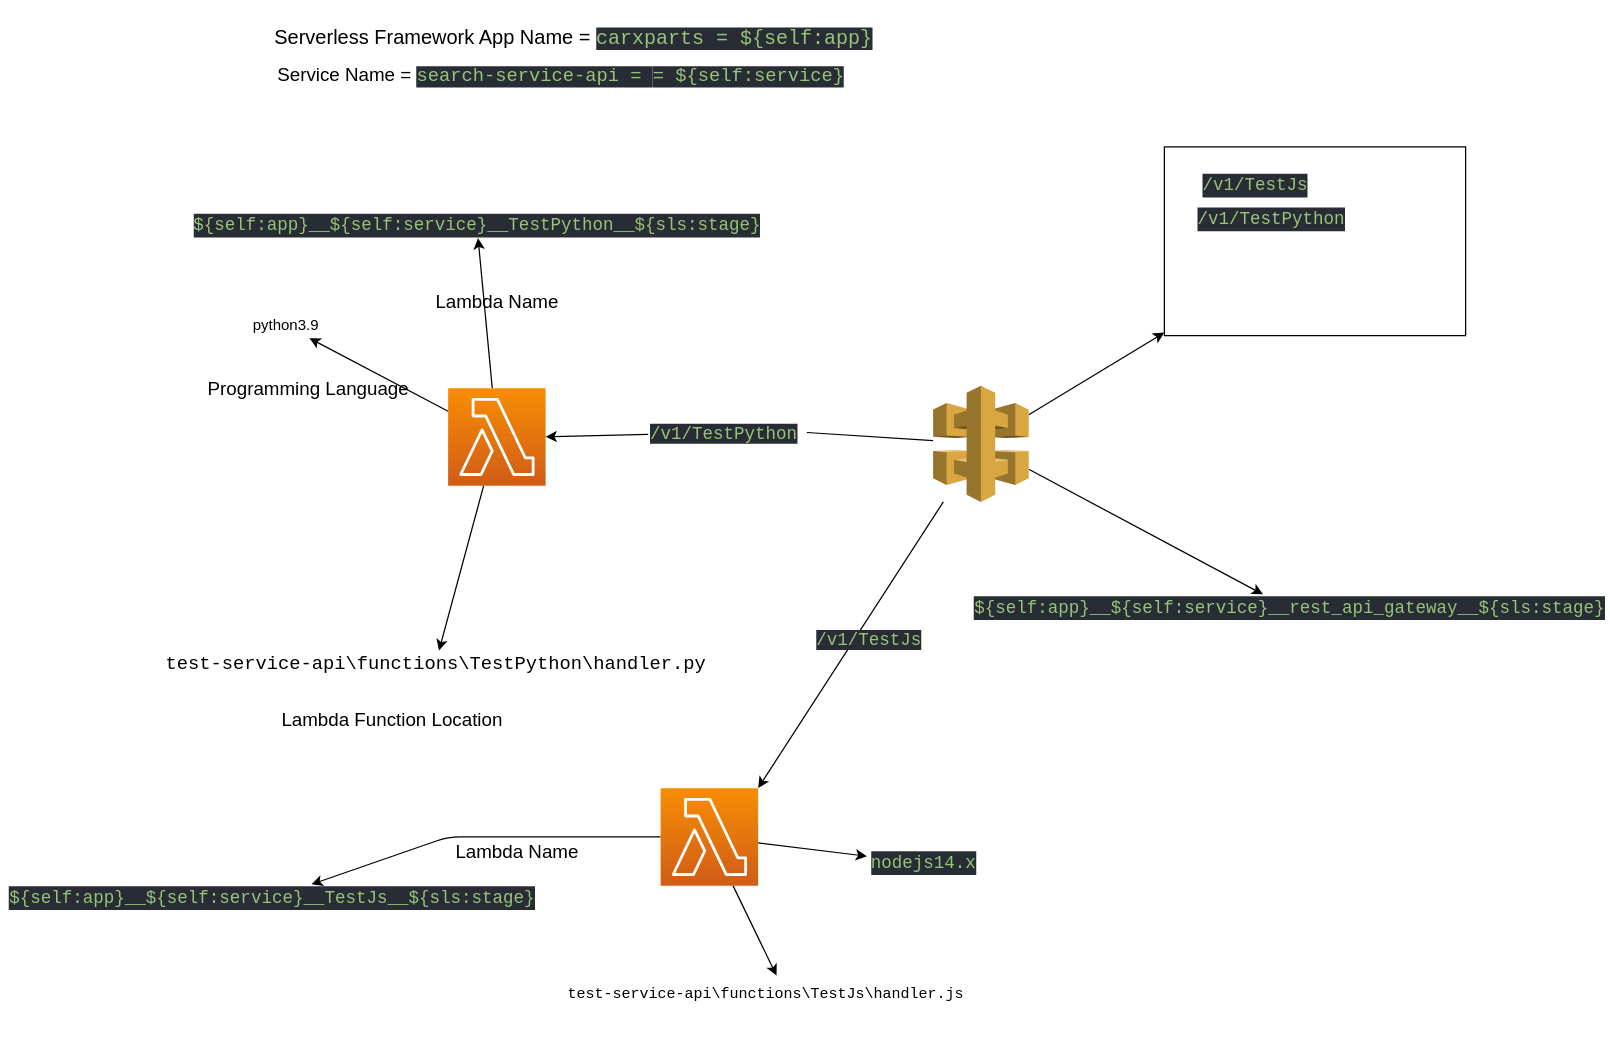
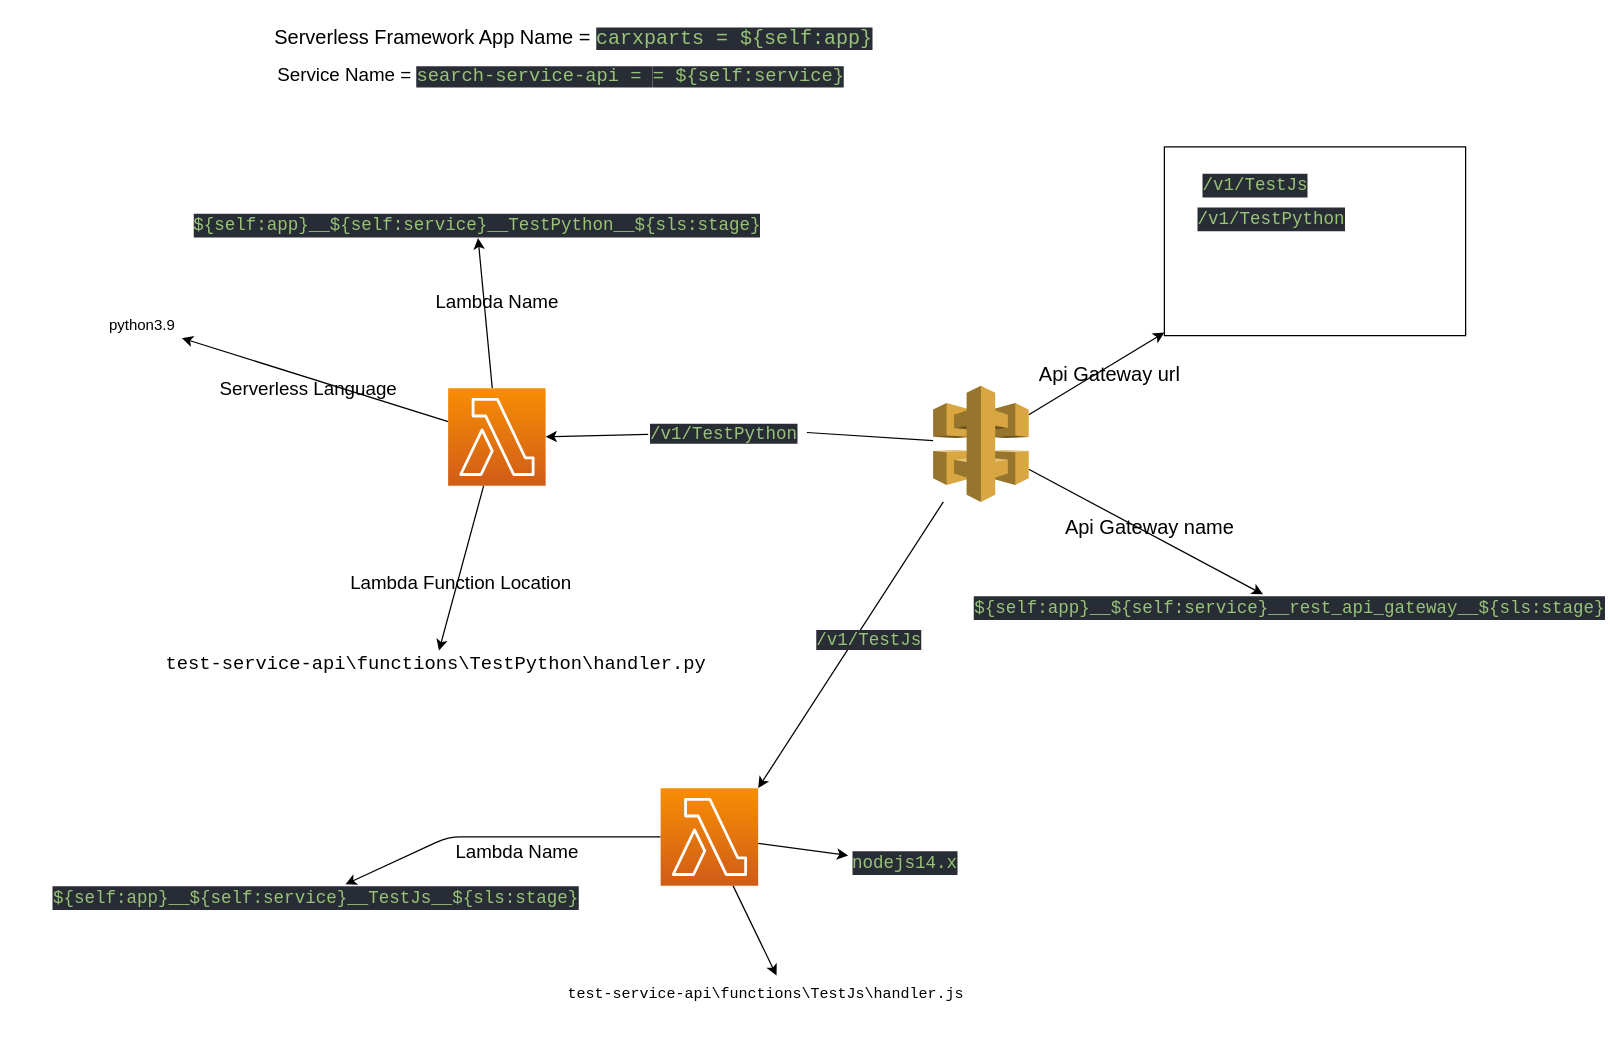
node "python3.9": moved (286, 326) -> (142, 326)
node "Api Gateway url": added
node "Programming Language": label "Programming Language" -> "Serverless Language"
node "Api Gateway name": added
node "Lambda Function Location": moved (392, 719) -> (461, 582)
node "nodejs14.x": moved (923, 863) -> (904, 863)
node "${self:app}__${self:service}__TestJs__${sls:stage}": moved (272, 898) -> (316, 898)
